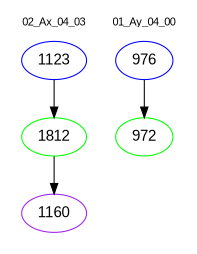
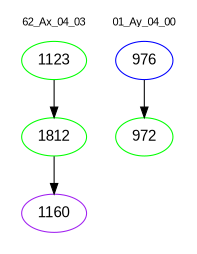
cluster "02_Ax_04_03": label "02_Ax_04_03" -> "62_Ax_04_03"
node "1123": color blue -> green
